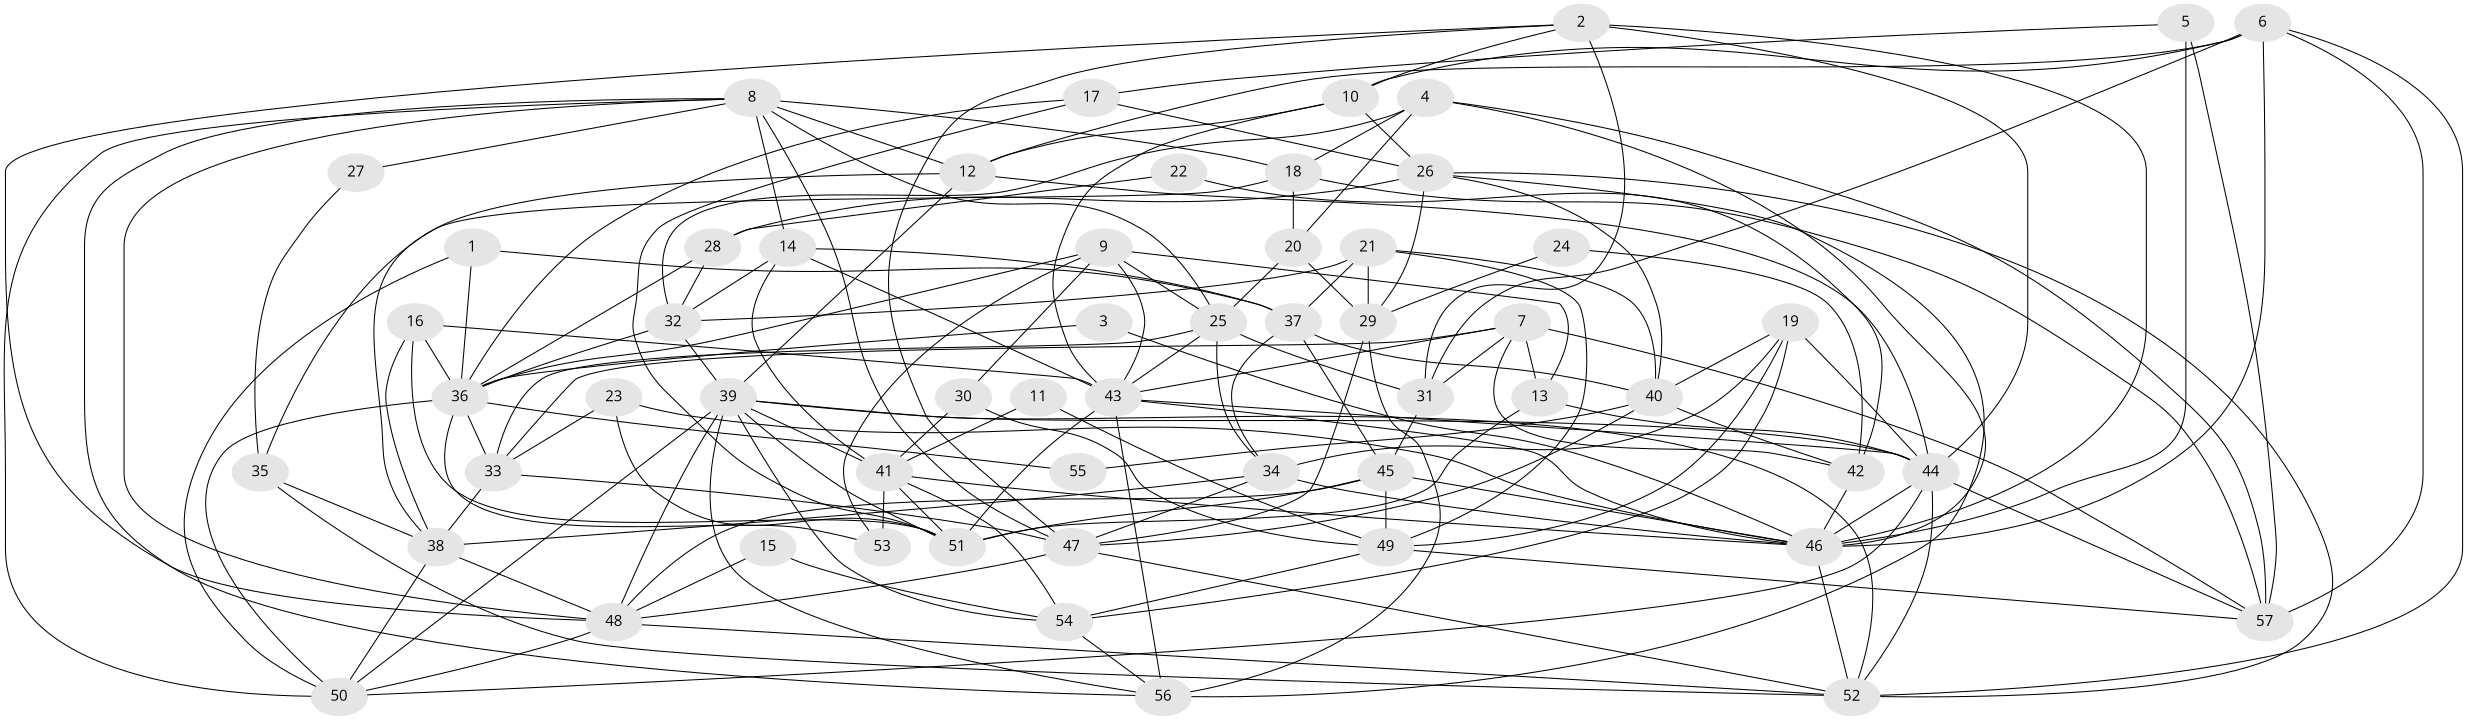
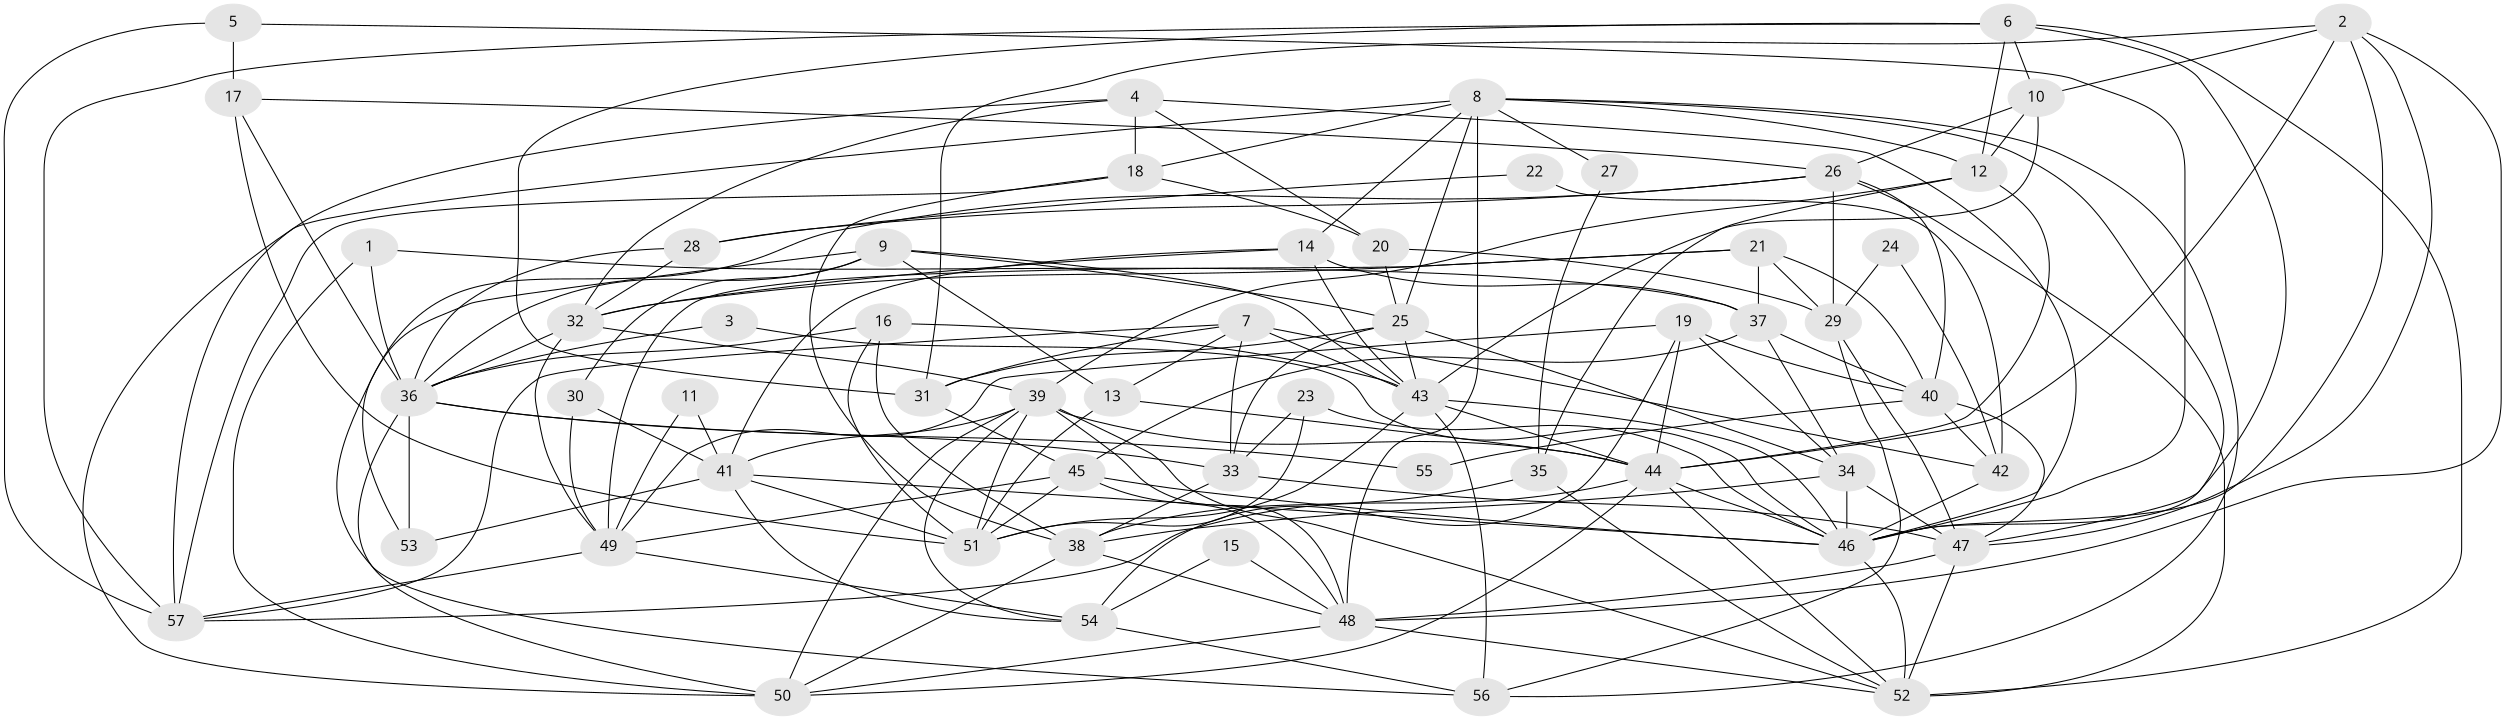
edge "32" -- "49": added
edge "39" -- "56": removed
